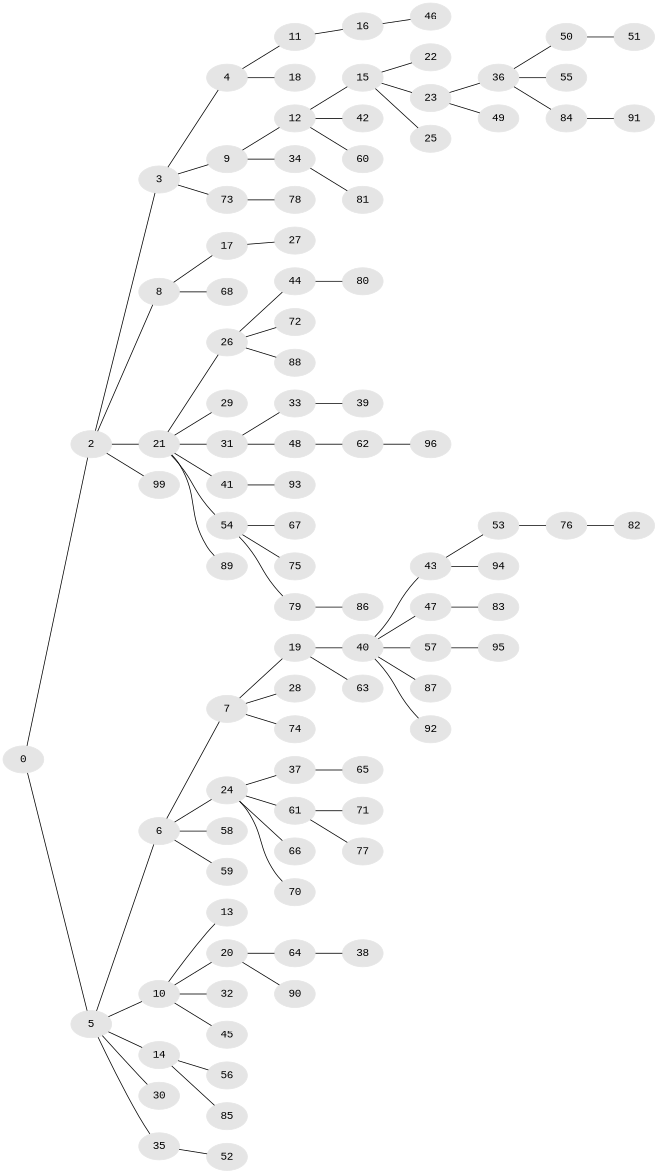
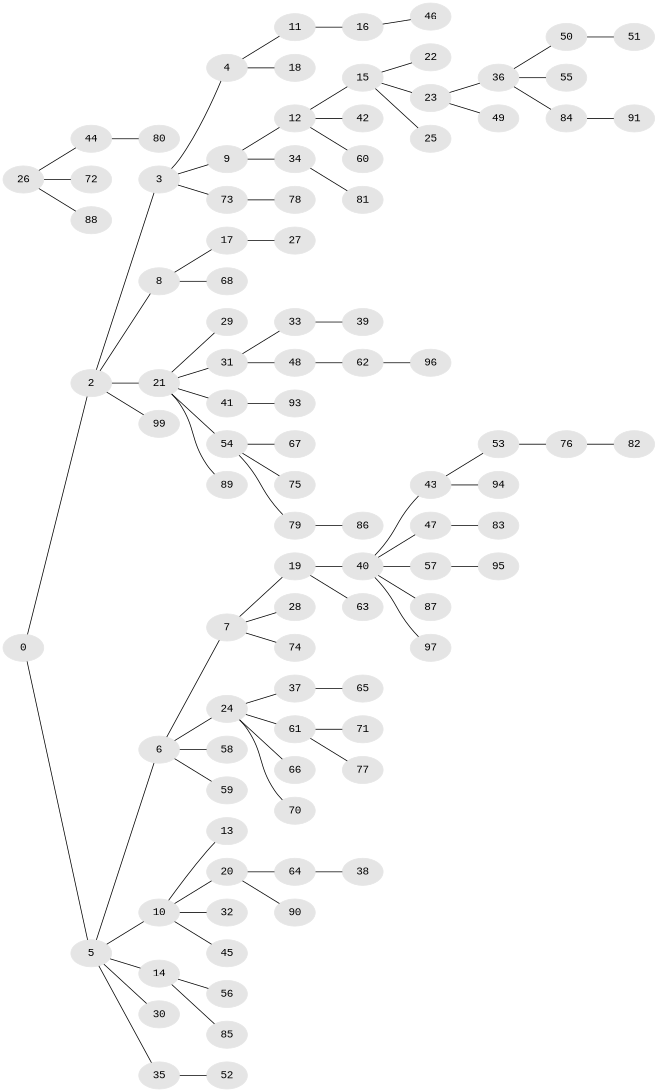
edge "26" -- "21": removed
node "92": label "92" -> "97"
